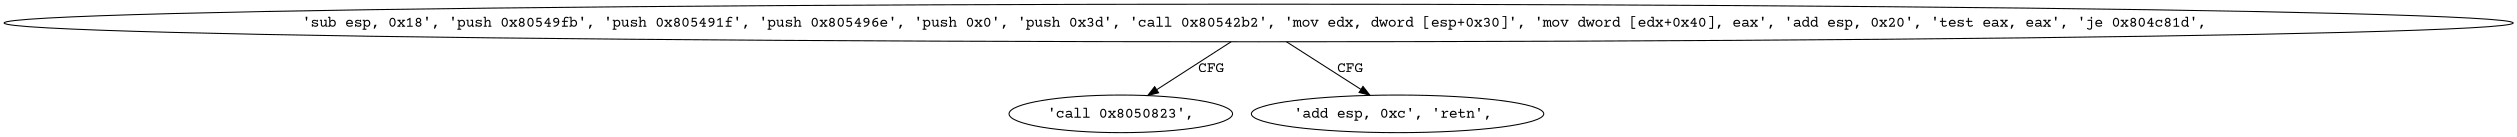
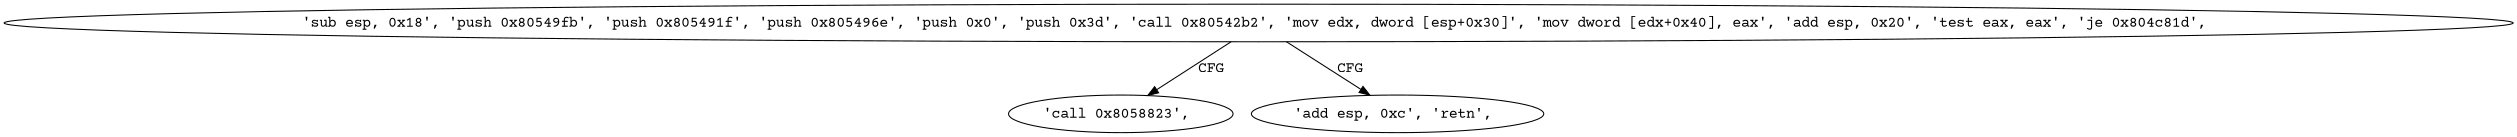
node "'call 0x8050823',": label "'call 0x8050823'," -> "'call 0x8058823',"
